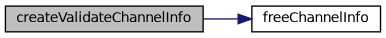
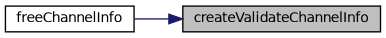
edge "createValidateChannelInfo" -> "freeChannelInfo": reversed
